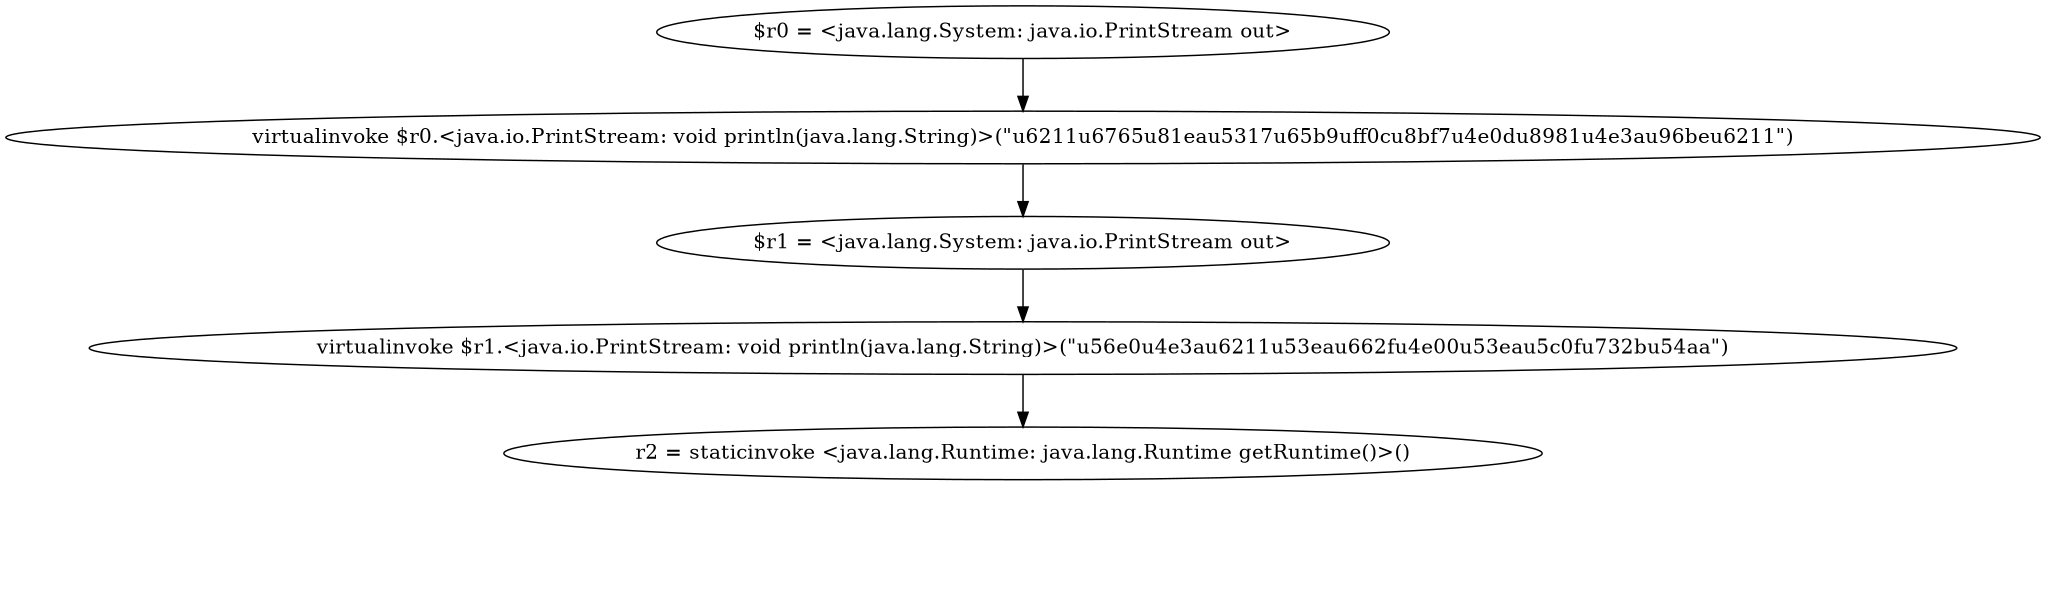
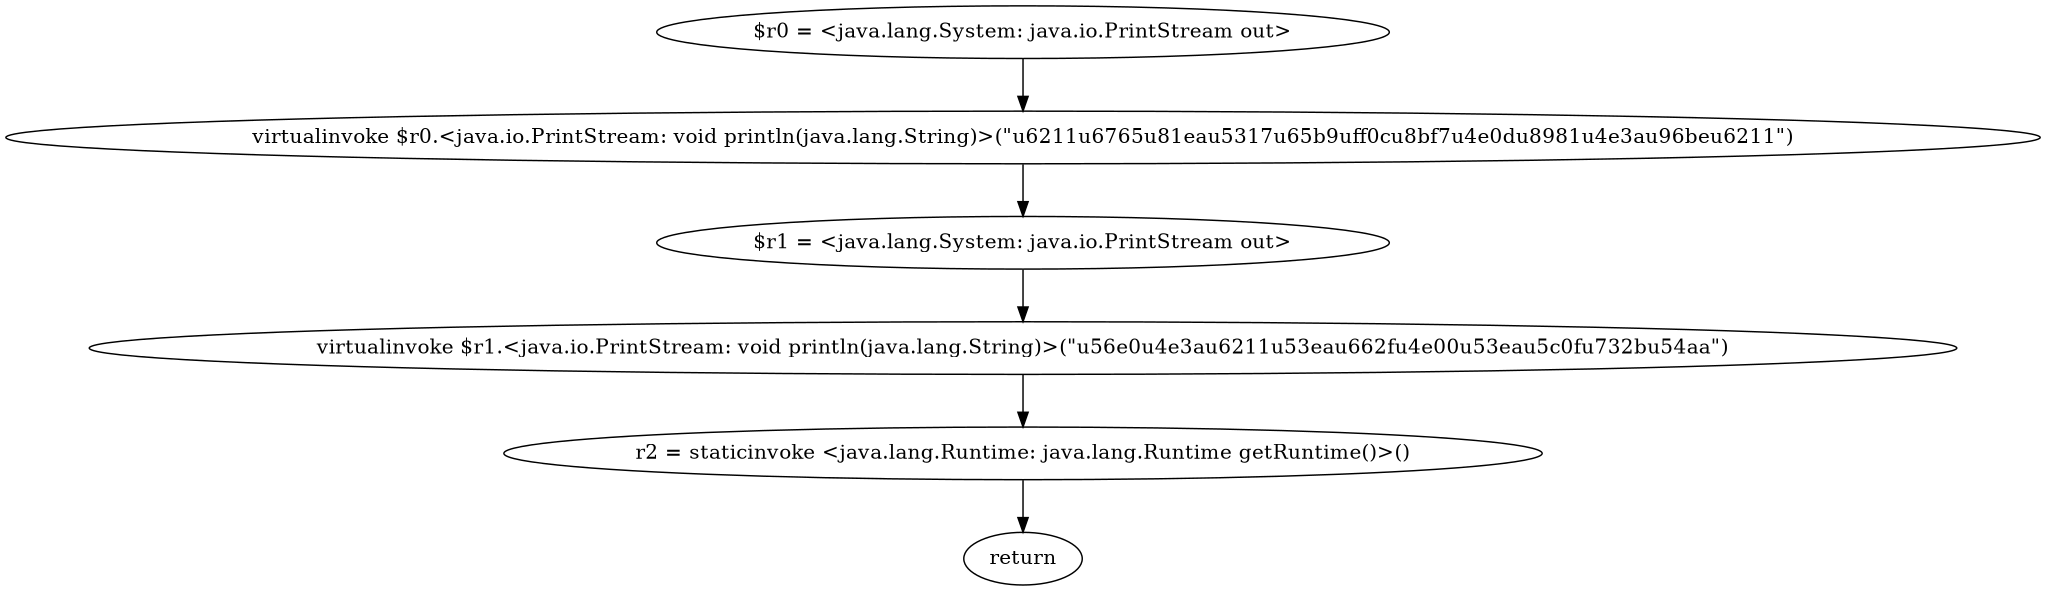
node "return": added
